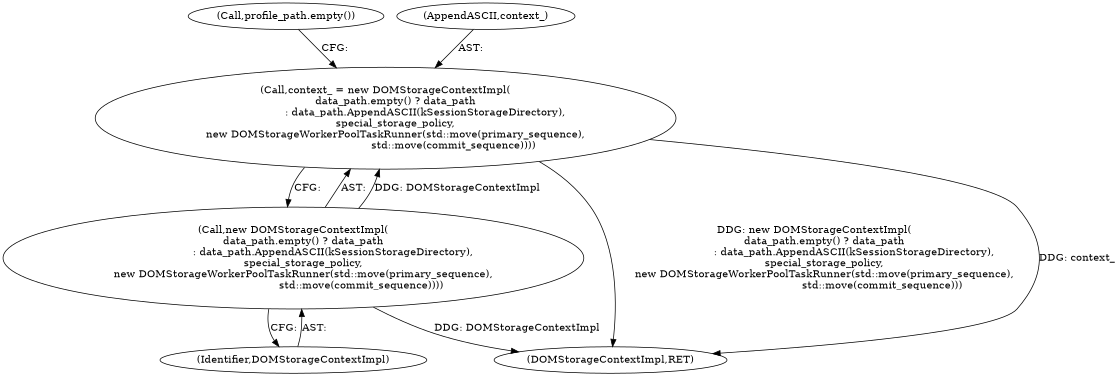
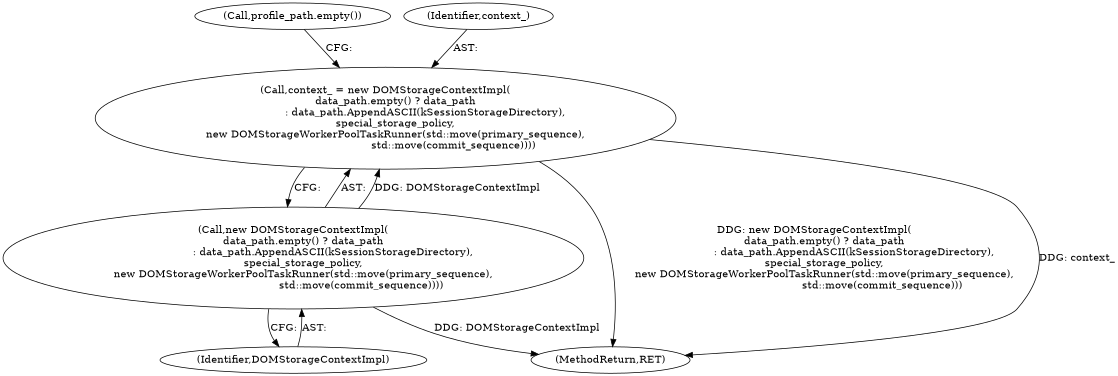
node "(AppendASCII,context_)": label "(AppendASCII,context_)" -> "(Identifier,context_)"
node "(DOMStorageContextImpl,RET)": label "(DOMStorageContextImpl,RET)" -> "(MethodReturn,RET)"
